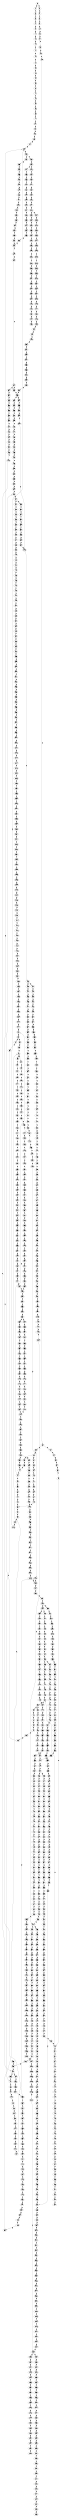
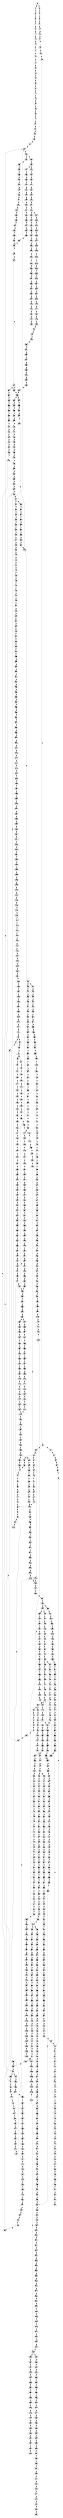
edge "S733" -> "S167": now "S733" -> "S744"
edge "S497" -> "S510": now "S497" -> "S511"
